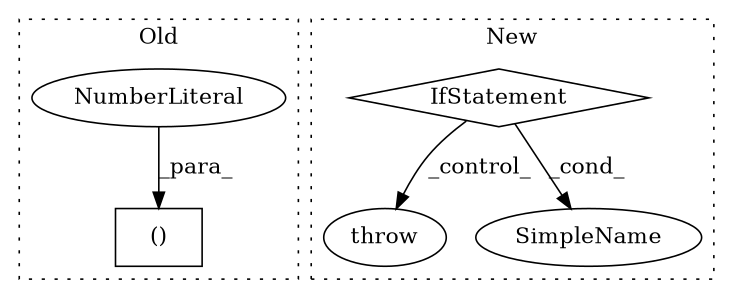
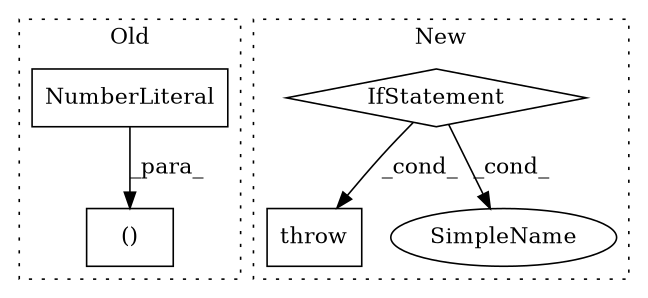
node "NumberLiteral": shape ellipse -> box
edge "IfStatement" -> "throw": label "_control_" -> "_cond_"
node "throw": shape ellipse -> box
